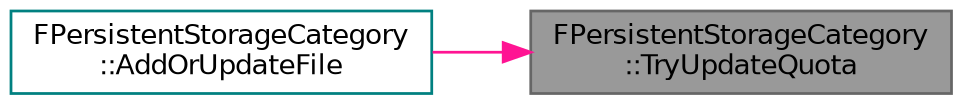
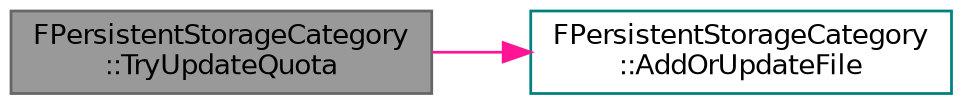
edge "FPersistentStorageCategory ::AddOrUpdateFile" -> "FPersistentStorageCategory ::TryUpdateQuota": reversed
